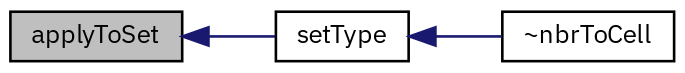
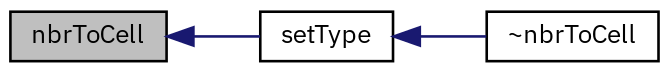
node "applyToSet": label "applyToSet" -> "nbrToCell"
